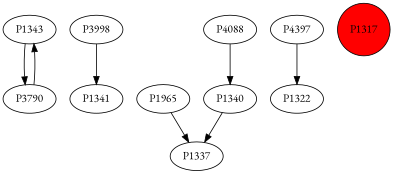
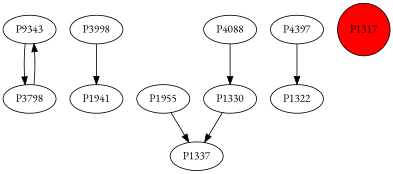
node "P1343": label "P1343" -> "P9343"
node "P3790": label "P3790" -> "P3798"
node "P1341": label "P1341" -> "P1941"
node "P1965": label "P1965" -> "P1955"
node "P1340": label "P1340" -> "P1330"
